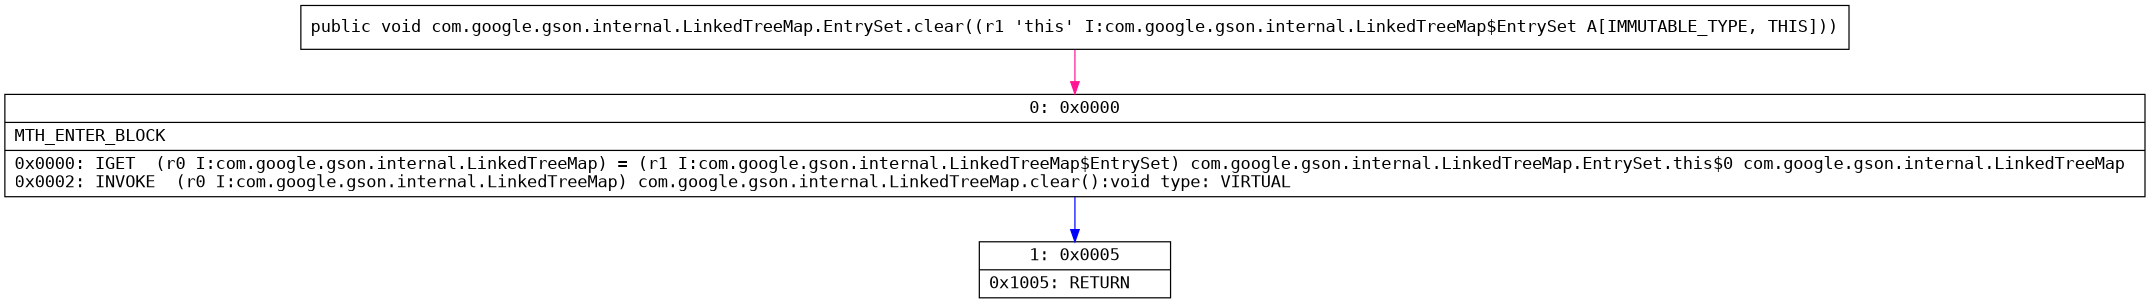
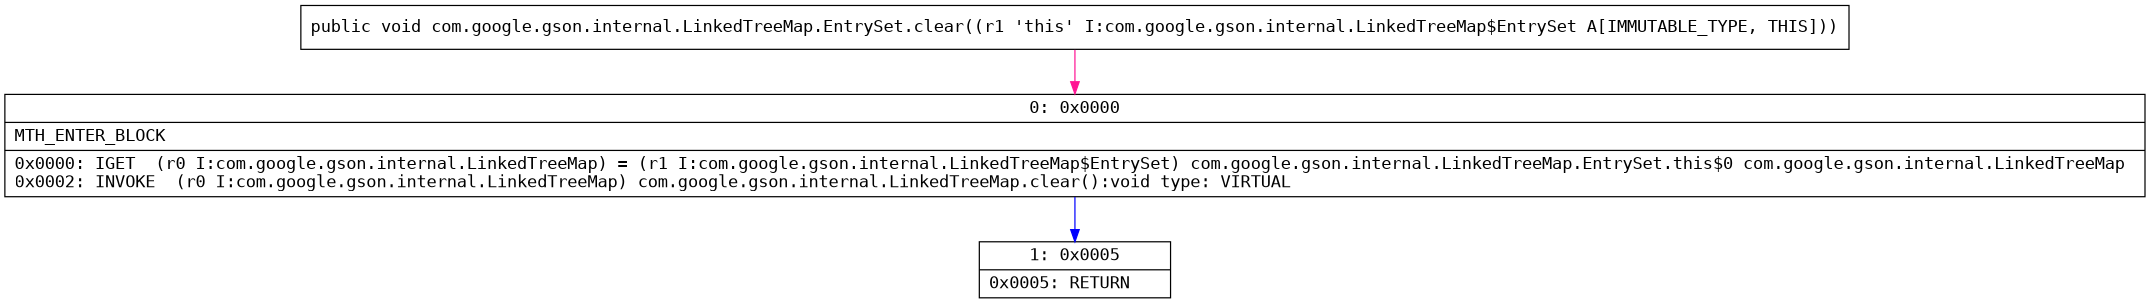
node "1: 0x0005": text "0x1005: RETURN" -> "0x0005: RETURN"
